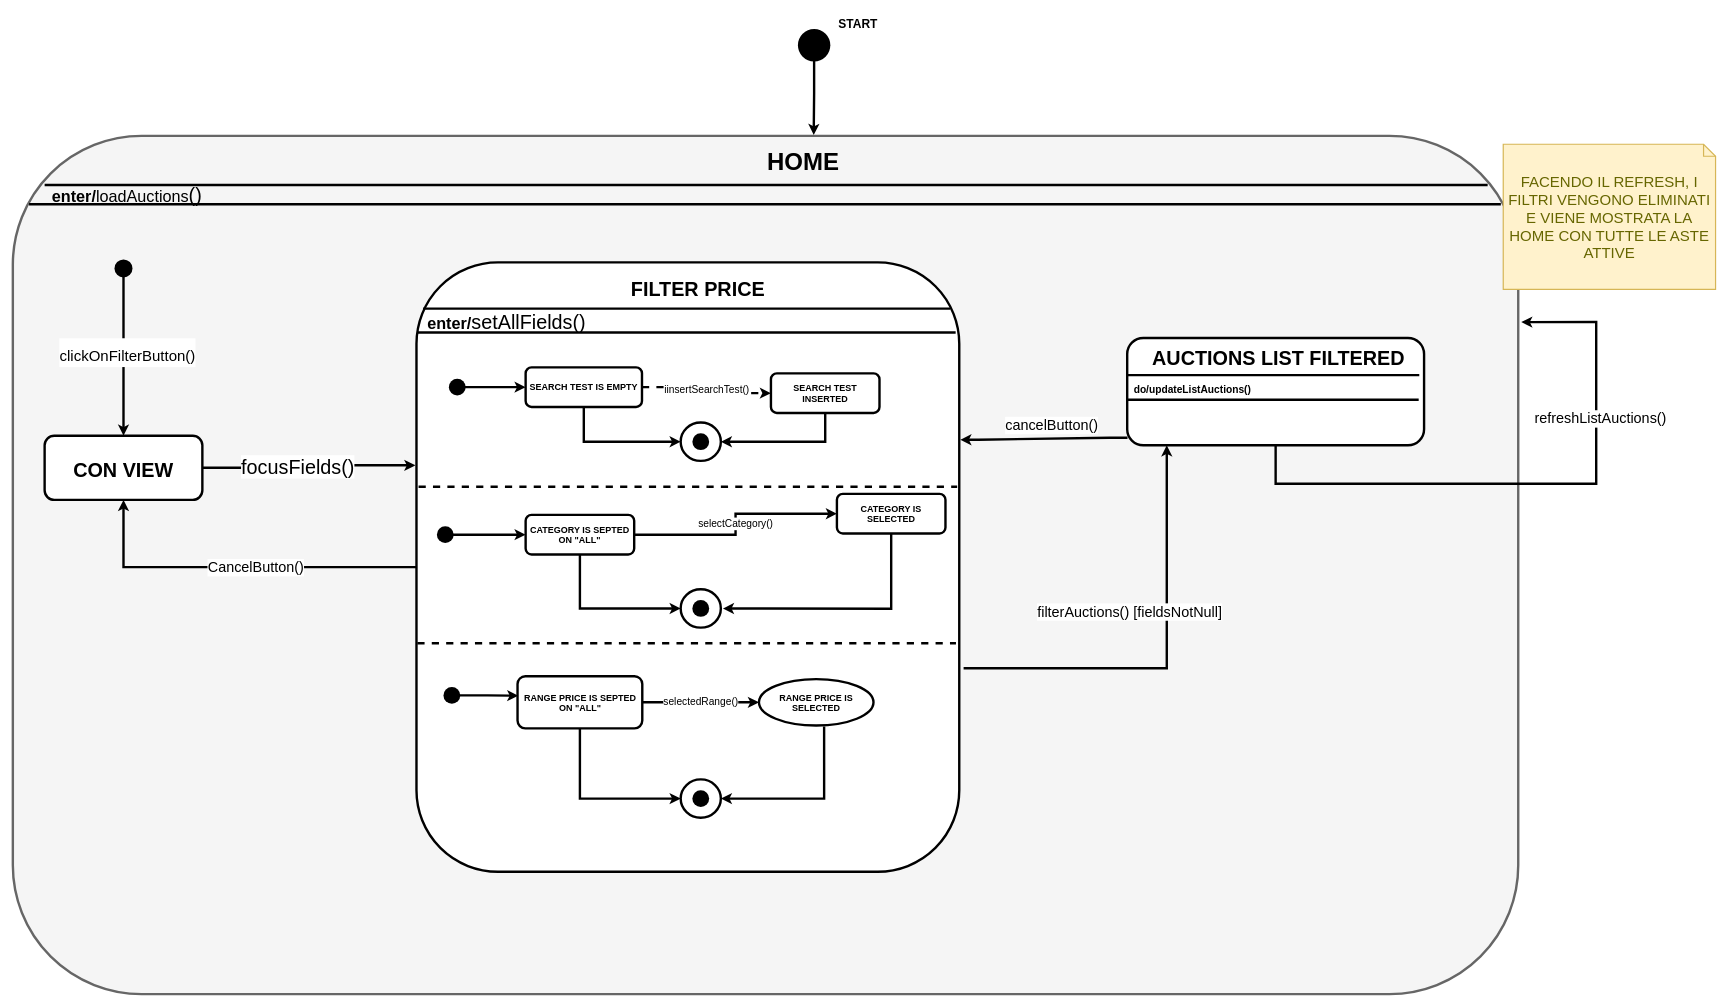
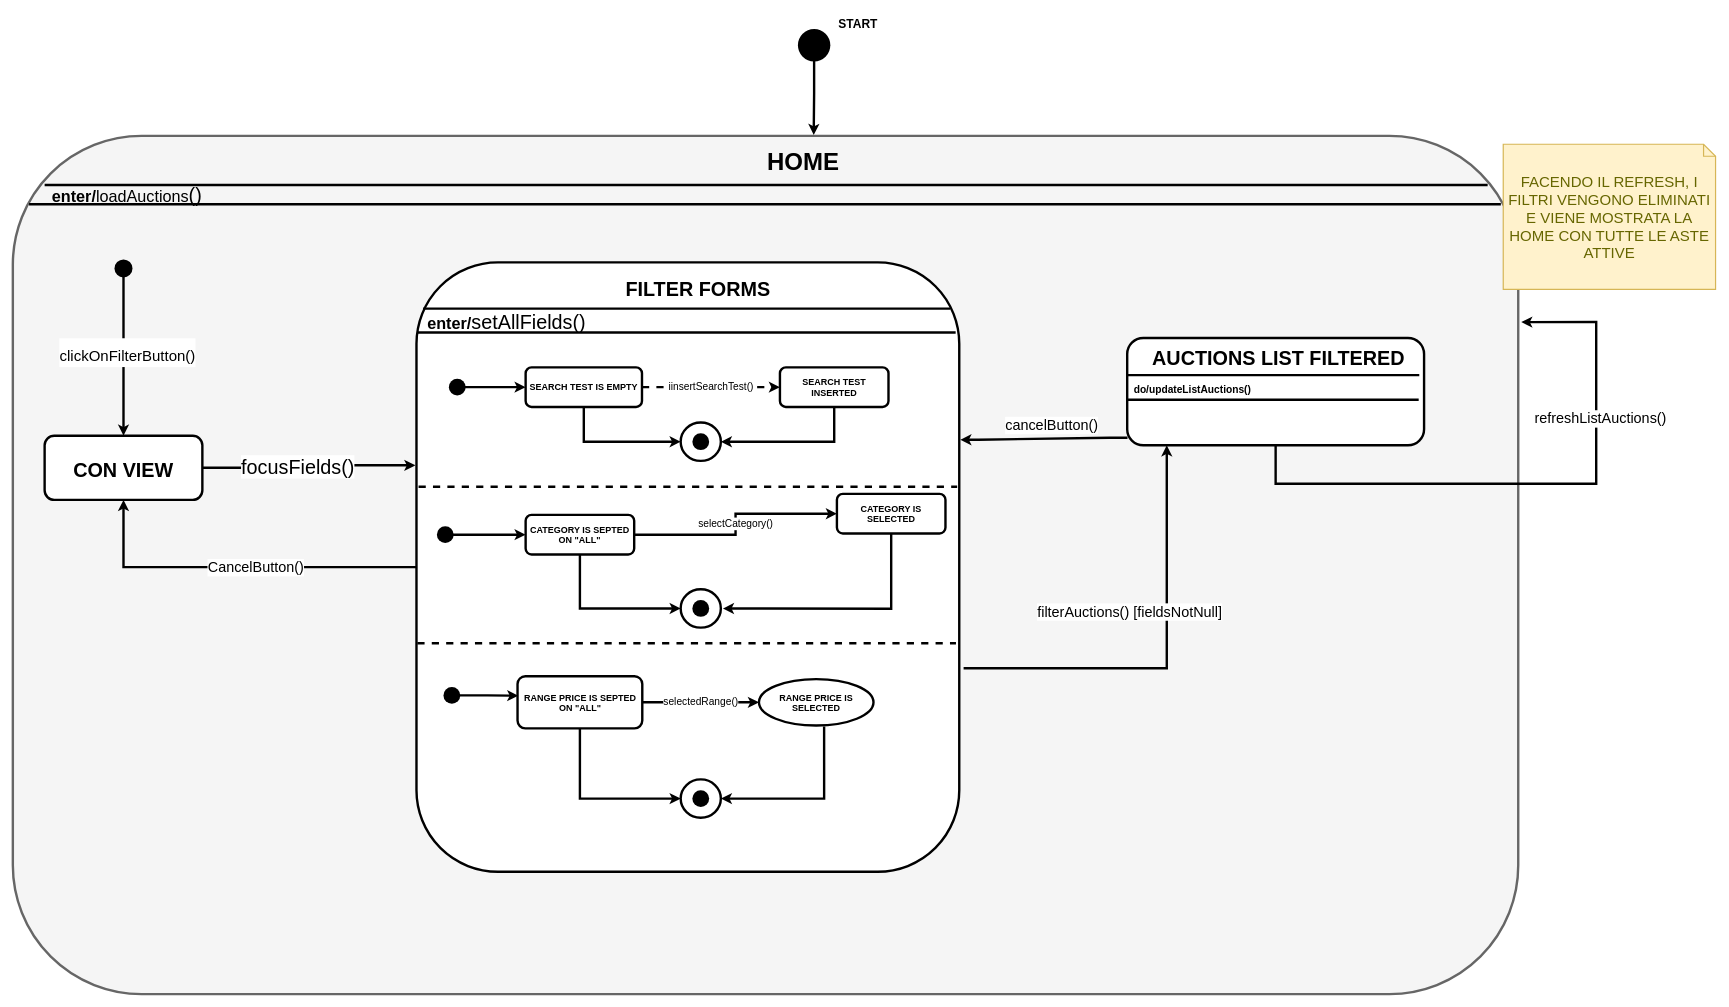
node "FILTER PRICE": label "FILTER PRICE" -> "FILTER FORMS"
node "SEARCH TEST INSERTED": moved (825, 393) -> (834, 387)
